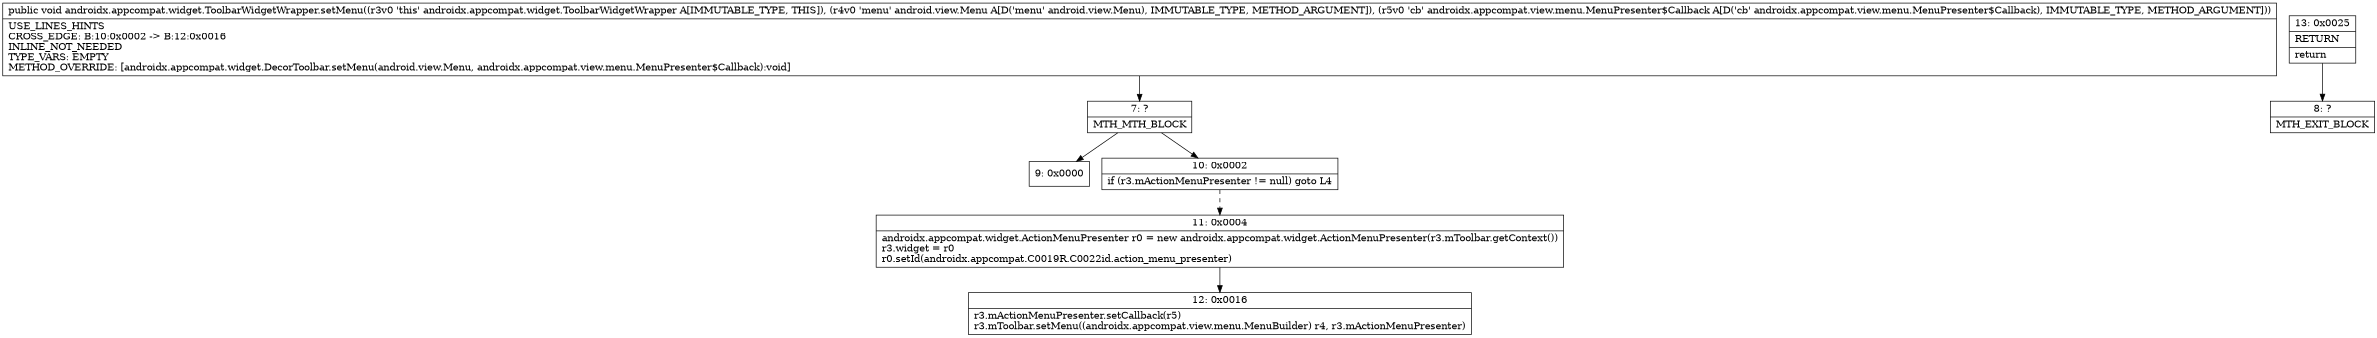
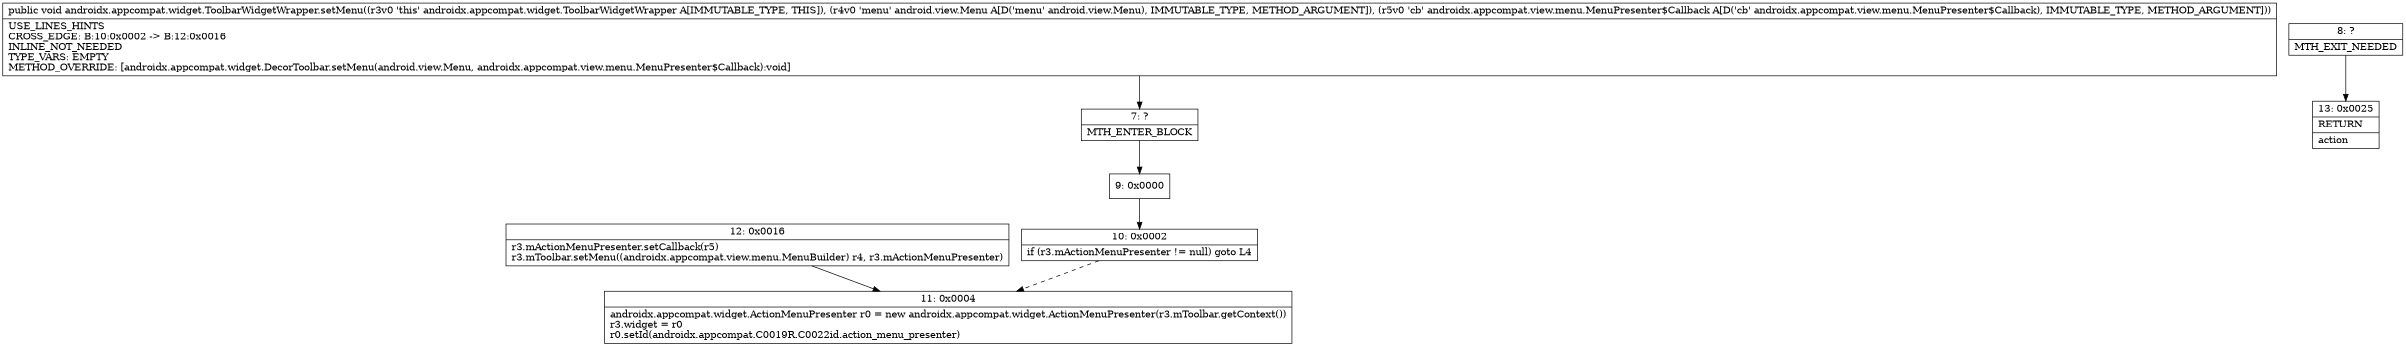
node "13: 0x0025": text "return" -> "action"
edge "13: 0x0025" -> "8: ?": reversed
node "7: ?": text "MTH_MTH_BLOCK" -> "MTH_ENTER_BLOCK"
node "8: ?": text "MTH_EXIT_BLOCK" -> "MTH_EXIT_NEEDED"
edge "7: ?" -> "10: 0x0002": now "9: 0x0000" -> "10: 0x0002"
edge "11: 0x0004" -> "12: 0x0016": reversed
